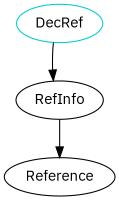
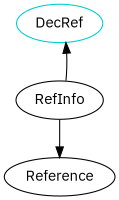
edge "DecRef" -> "RefInfo": reversed
